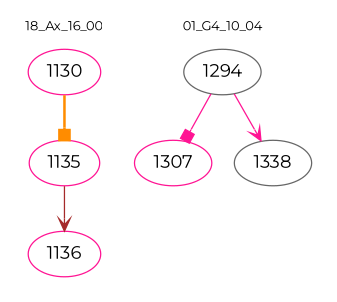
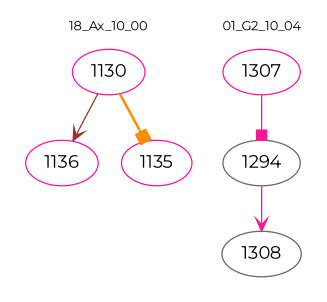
cluster "18_Ax_16_00": label "18_Ax_16_00" -> "18_Ax_10_00"
cluster "01_G4_10_04": label "01_G4_10_04" -> "01_G2_10_04"
edge "1294" -> "1307": reversed
node "1338": label "1338" -> "1308"
edge "1135" -> "1136": now "1130" -> "1136"
